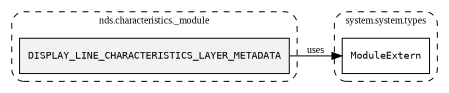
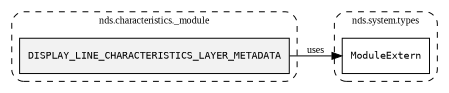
cluster "system.system.types": label "system.system.types" -> "nds.system.types"
